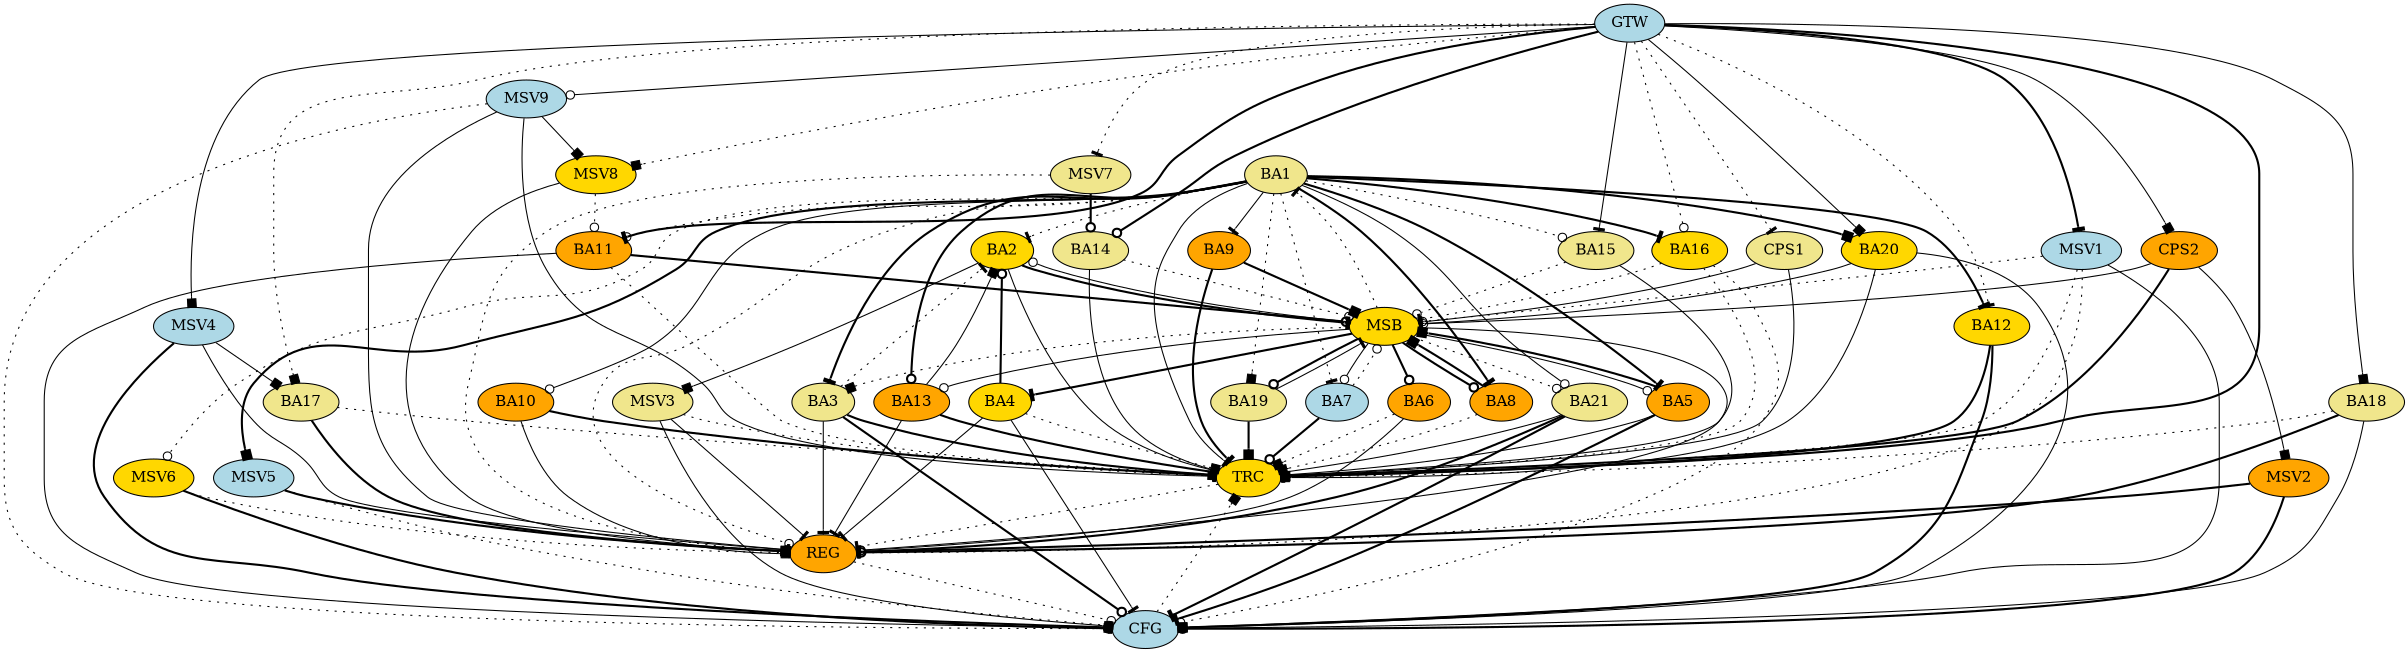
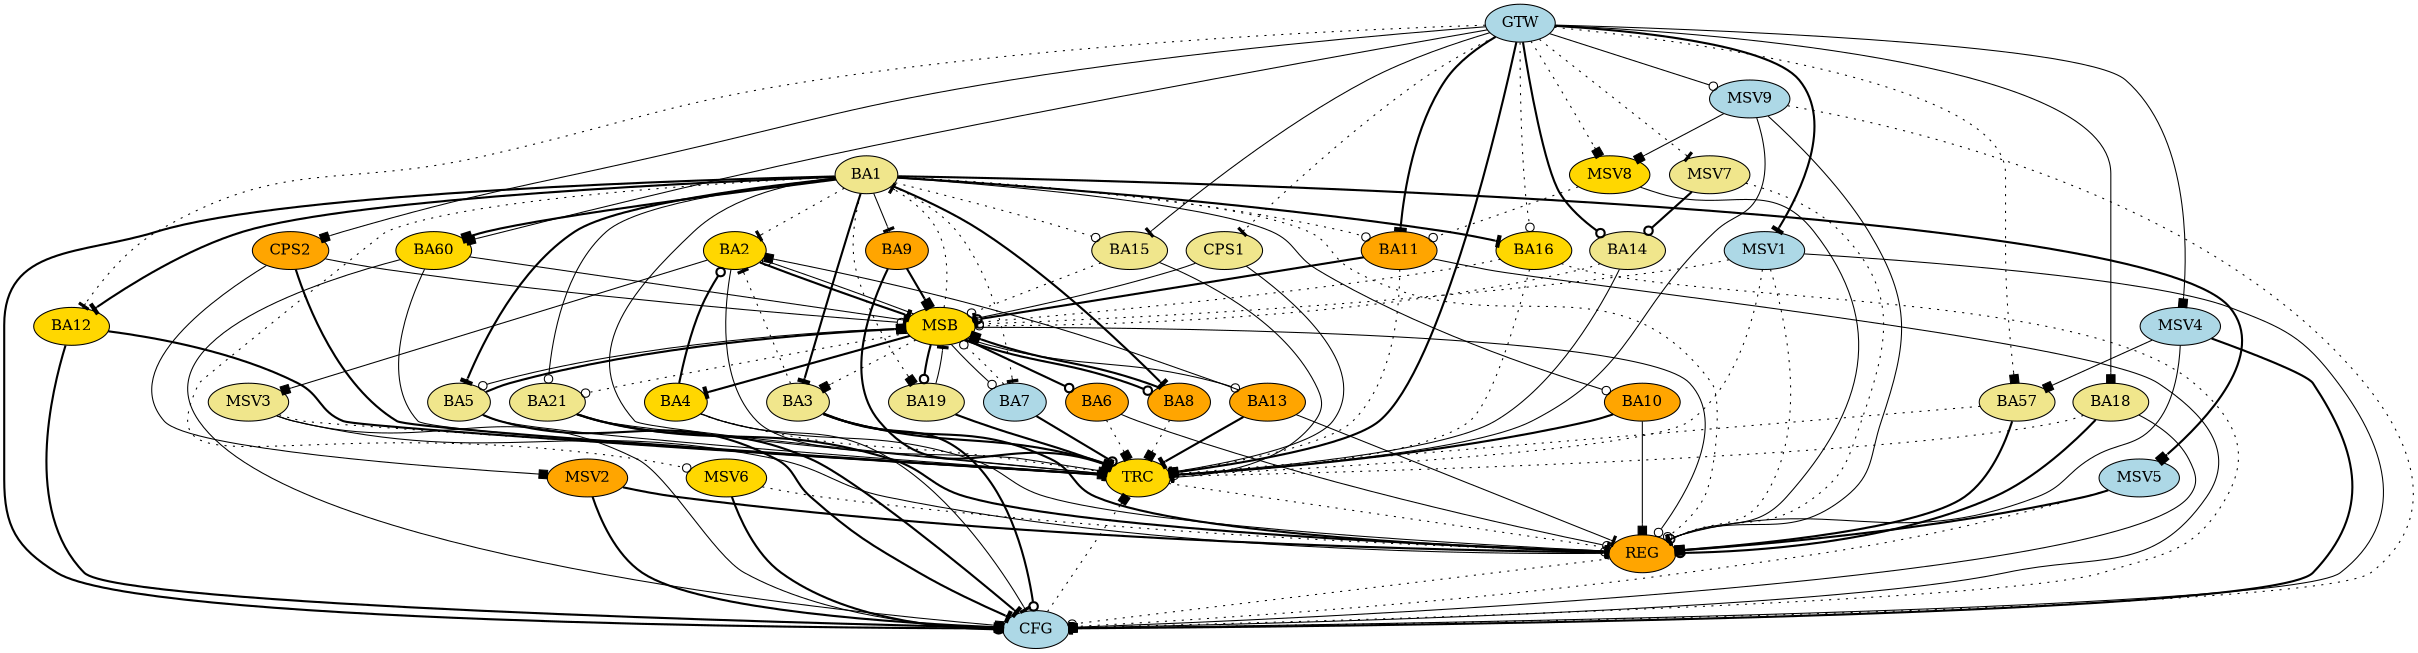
edge "BA1" -> "BA13": now "BA1" -> "CFG"
node "BA20": label "BA20" -> "BA60"
node "BA17": label "BA17" -> "BA57"
node "BA5": fillcolor orange -> khaki
edge "BA3" -> "REG": style solid -> bold
